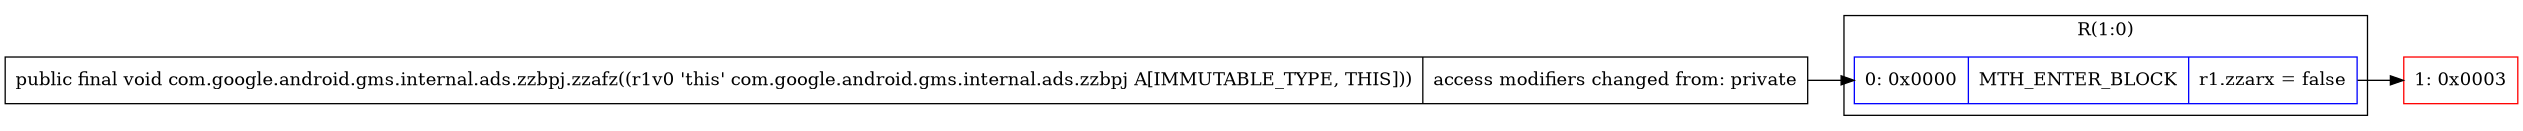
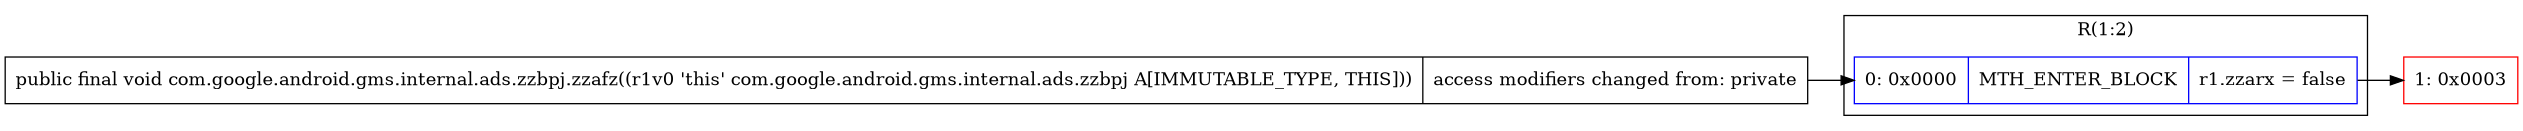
cluster "R(1:0)": label "R(1:0)" -> "R(1:2)"
